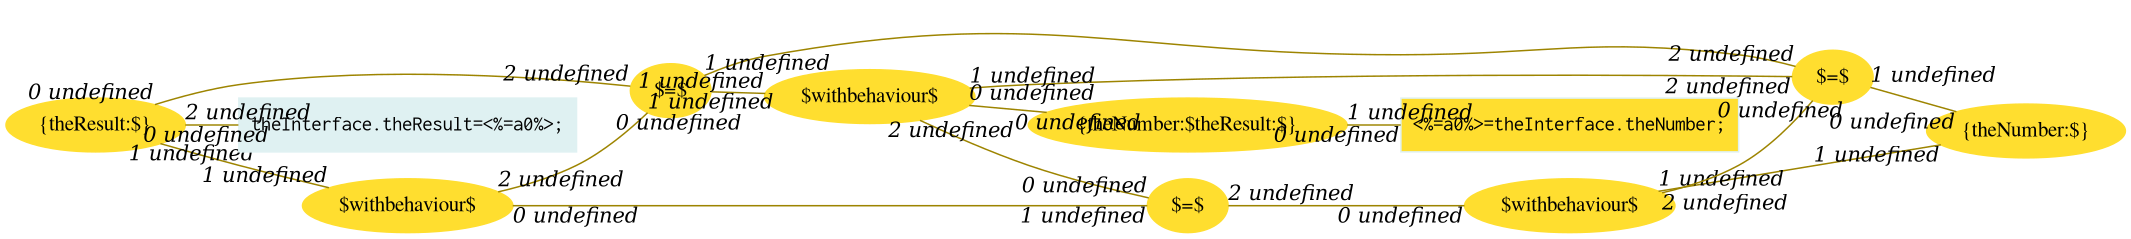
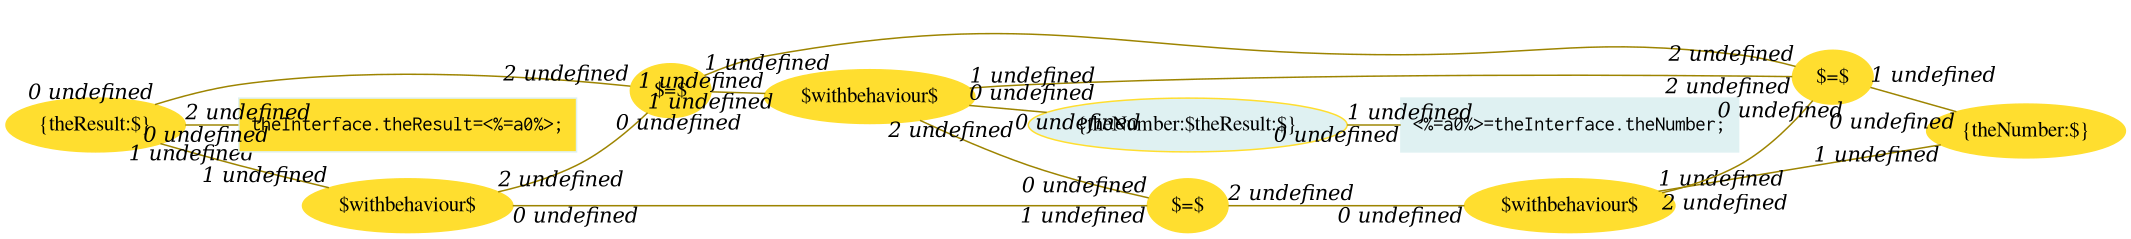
node "theInterface.theResult=<%=a0%>;": fillcolor #dff1f2 -> #ffde2f
node "{theNumber:$theResult:$}": fillcolor #ffde2f -> #dff1f2
node "<%=a0%>=theInterface.theNumber;": fillcolor #ffde2f -> #dff1f2
